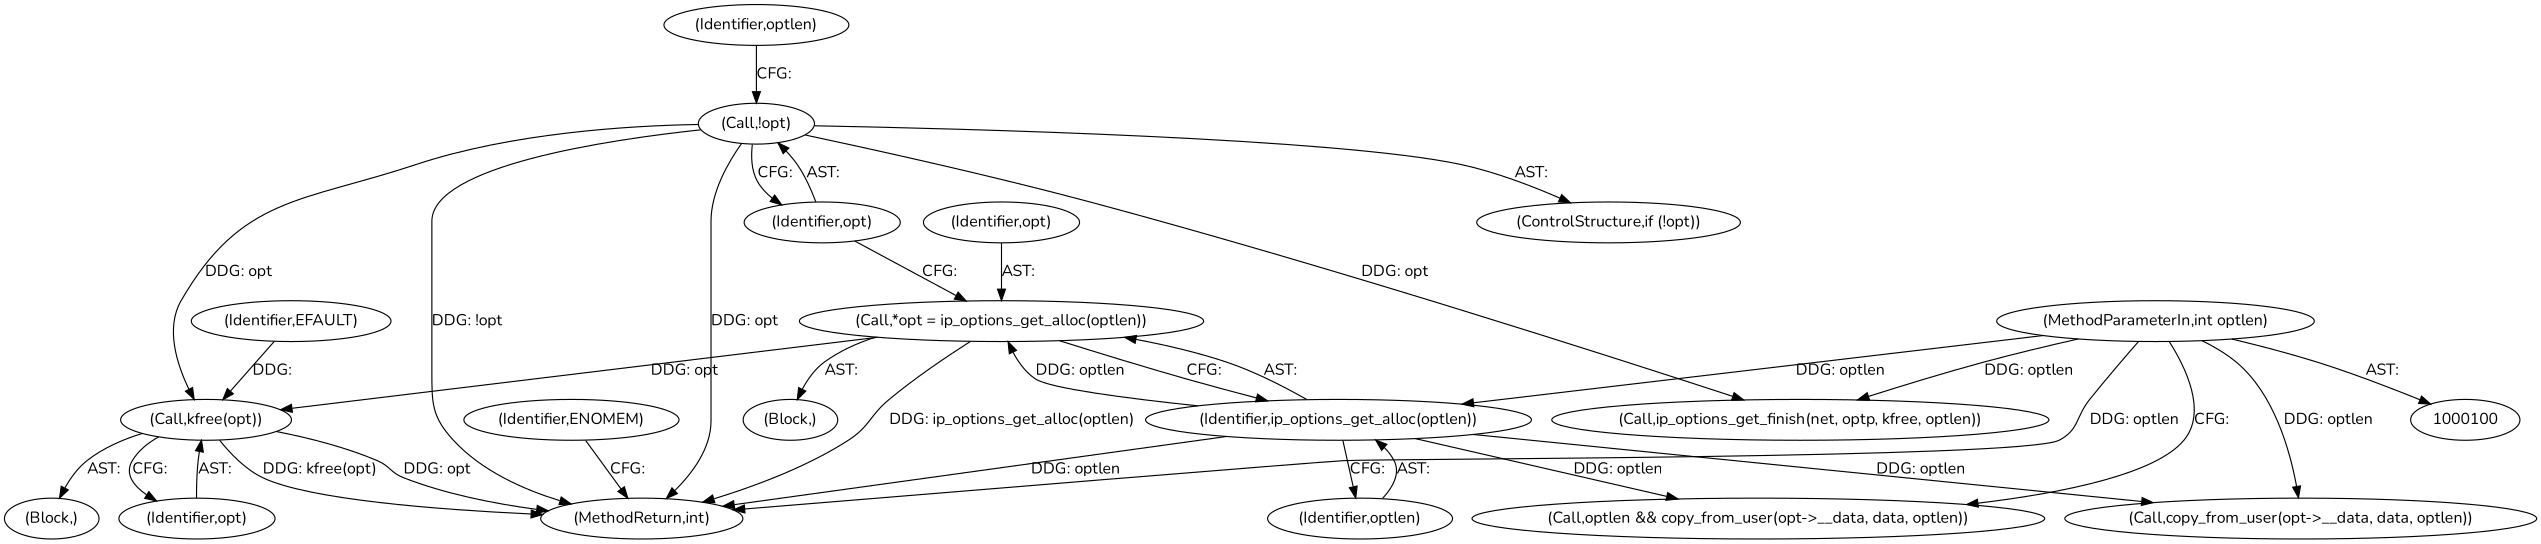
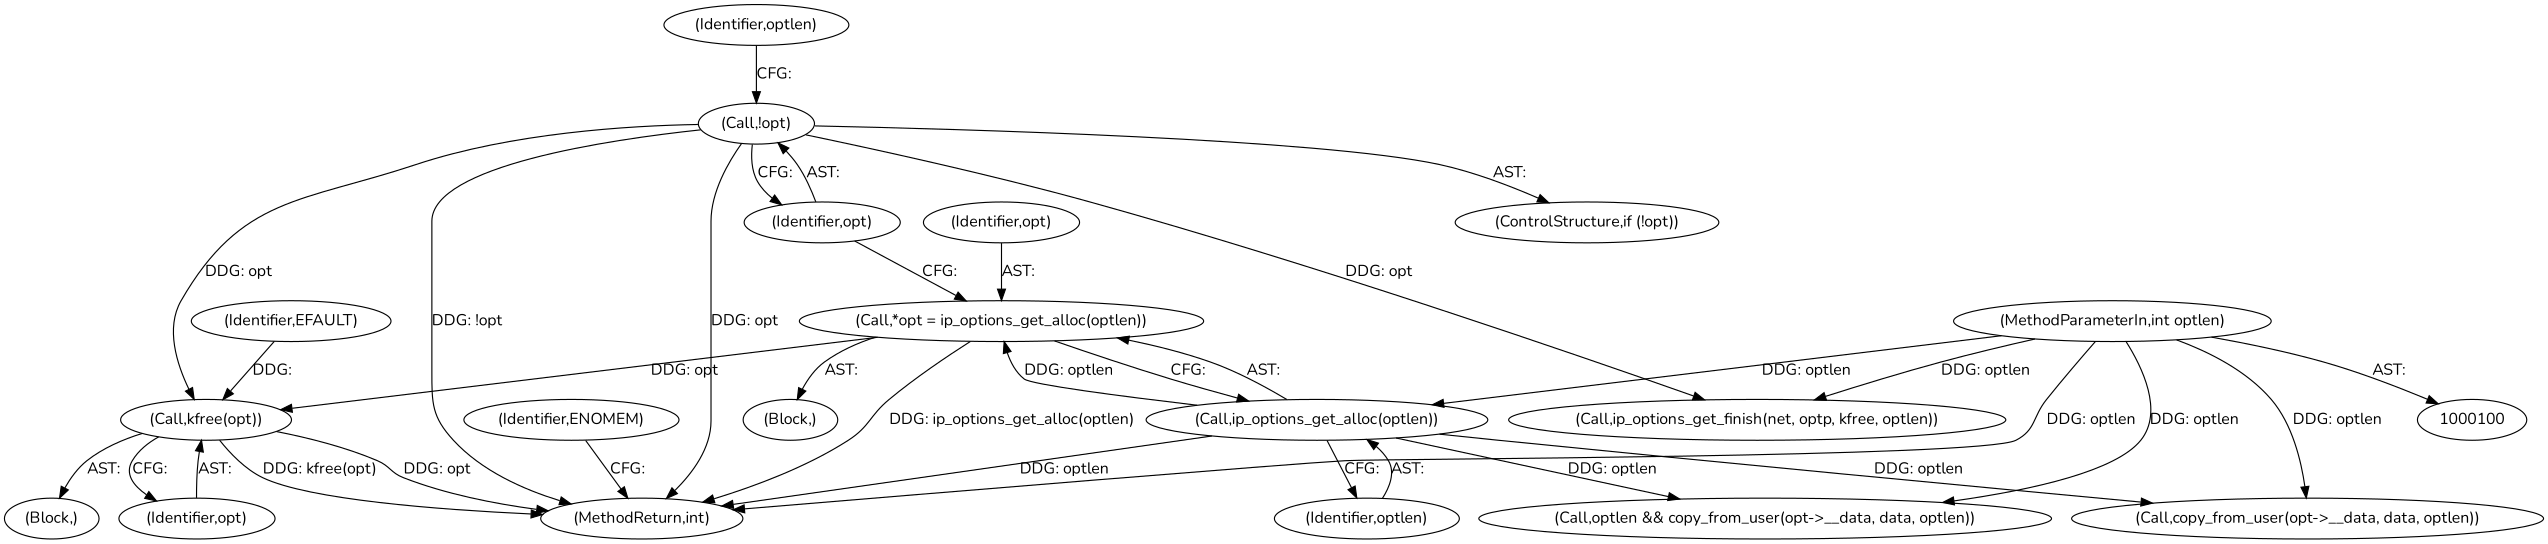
node "(Identifier,ip_options_get_alloc(optlen))": label "(Identifier,ip_options_get_alloc(optlen))" -> "(Call,ip_options_get_alloc(optlen))"
edge "(MethodParameterIn,int optlen)" -> "(Call,optlen && copy_from_user(opt->__data, data, optlen))": label "CFG: " -> "DDG: optlen"
